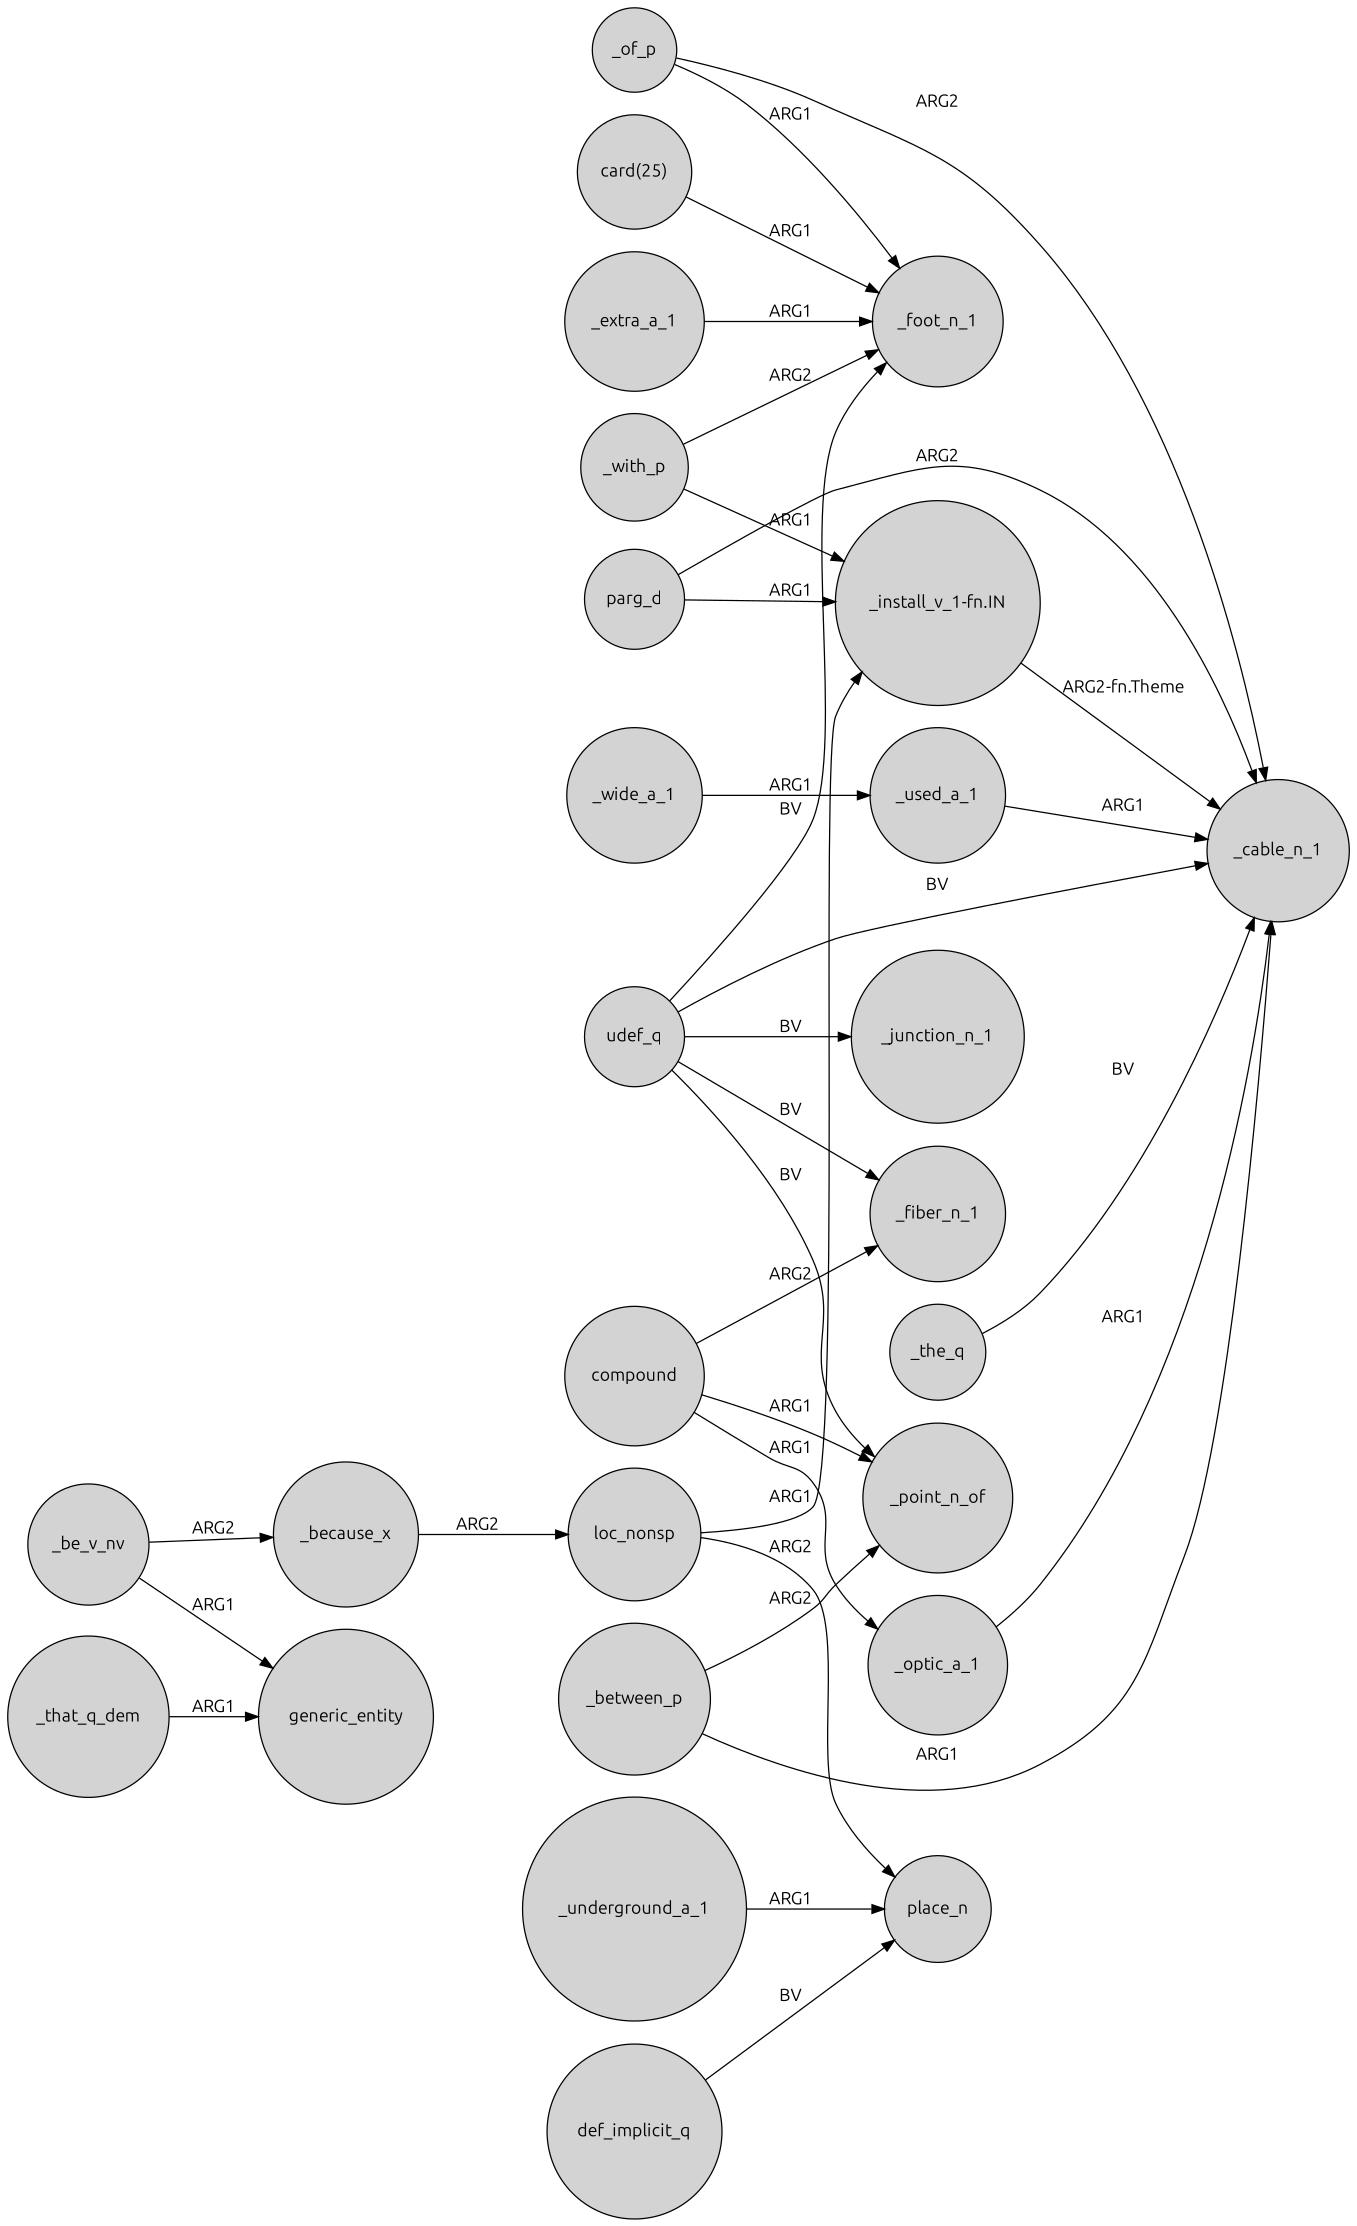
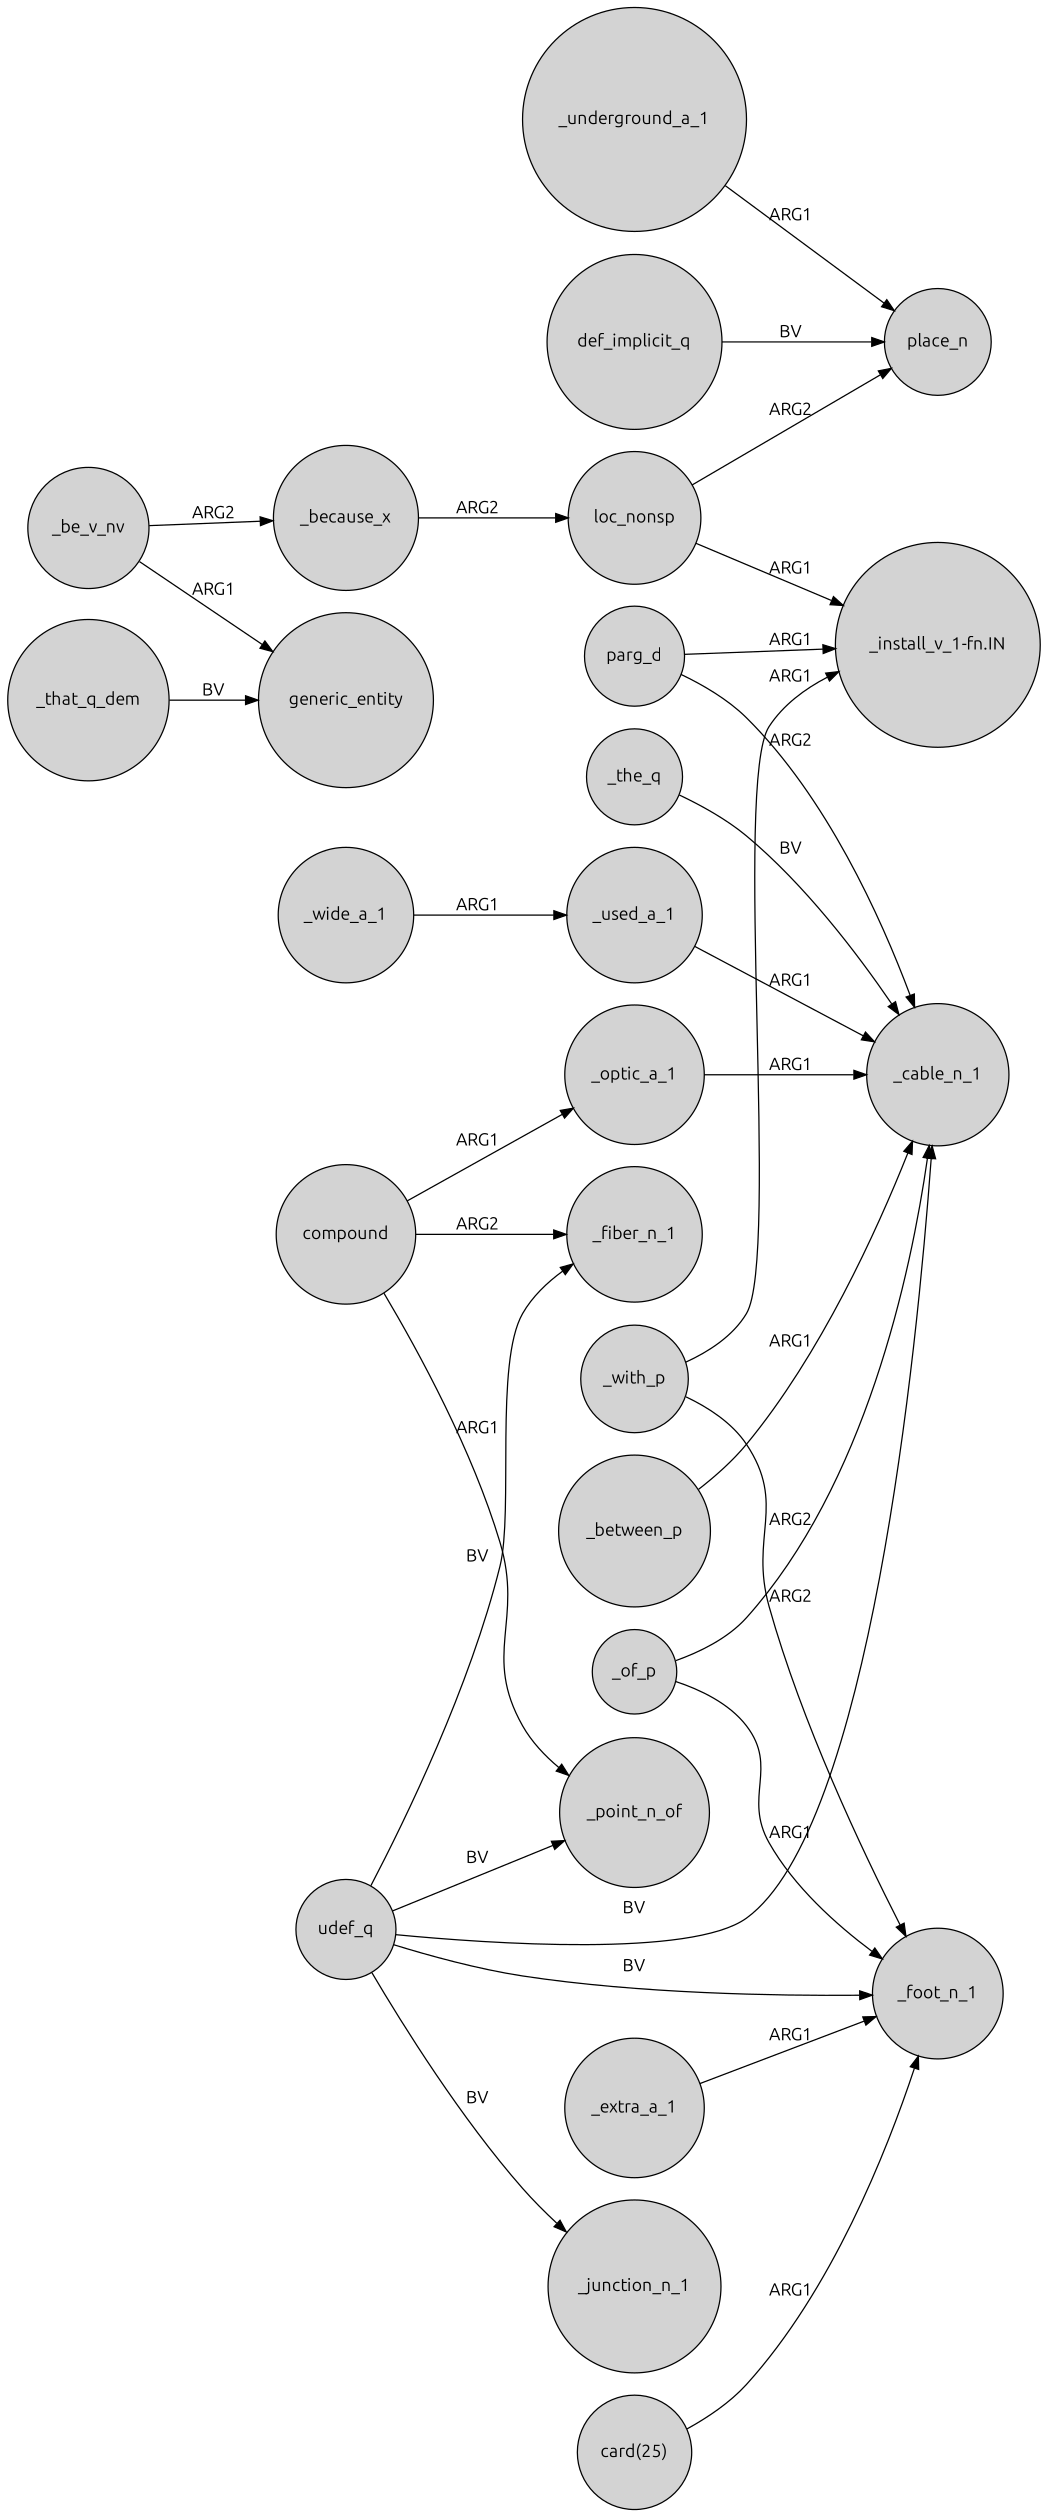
edge "_install_v_1-fn.IN" -> "_cable_n_1": removed, label "ARG2-fn.Theme"
edge "_between_p" -> "_point_n_of": removed, label "ARG2"
edge "_that_q_dem" -> "generic_entity": label "ARG1" -> "BV"
